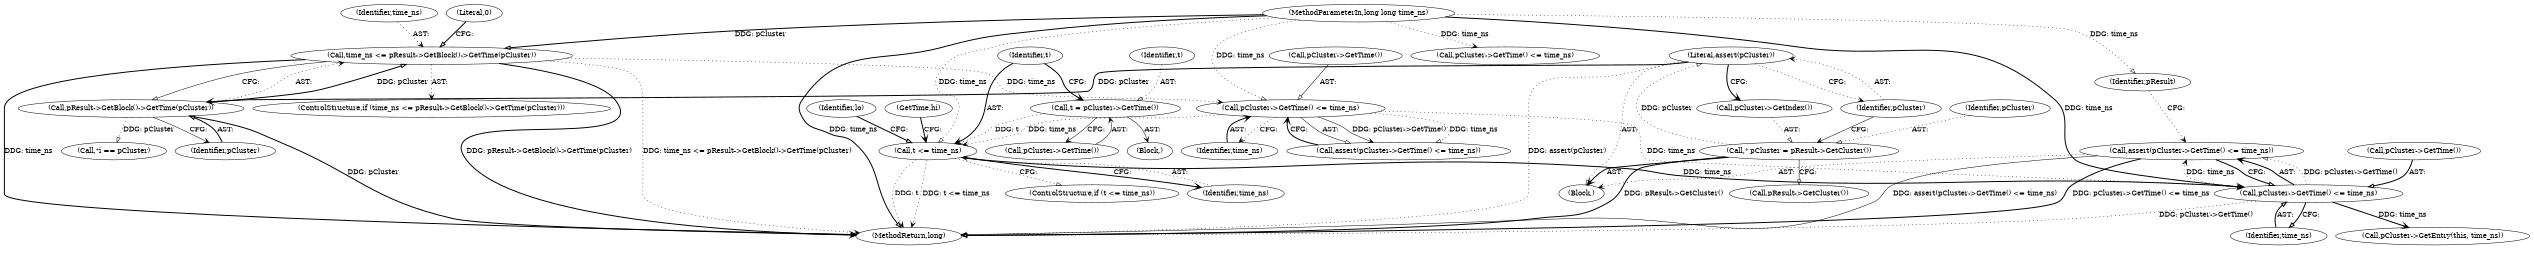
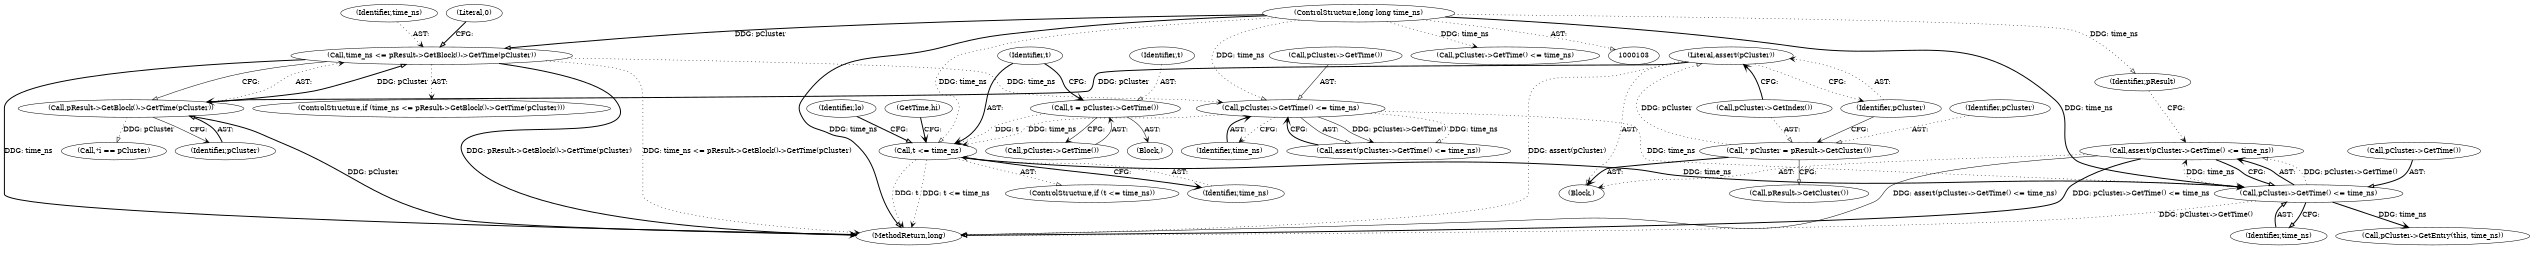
node "(MethodParameterIn,long long time_ns)": label "(MethodParameterIn,long long time_ns)" -> "(ControlStructure,long long time_ns)"
node "1000103": added
edge "(Literal,assert(pCluster))" -> "(Call,pCluster->GetIndex())": reversed
edge "(Call,t <= time_ns)" -> "(ControlStructure,if (t <= time_ns))": label "CFG: " -> "AST: "
edge "(Call,* pCluster = pResult->GetCluster())" -> "(MethodReturn,long)": removed, label "DDG: pResult->GetCluster()"
